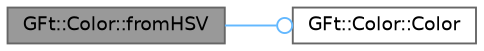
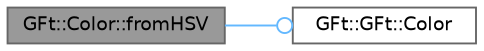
node "GFt::Color::Color": label "GFt::Color::Color" -> "GFt::GFt::Color"
